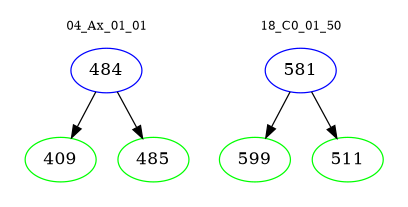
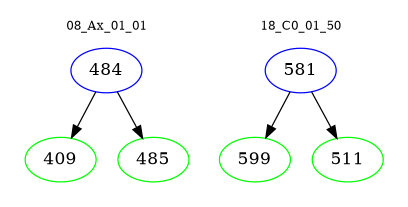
cluster "04_Ax_01_01": label "04_Ax_01_01" -> "08_Ax_01_01"
